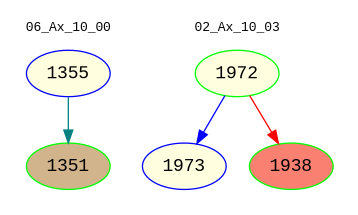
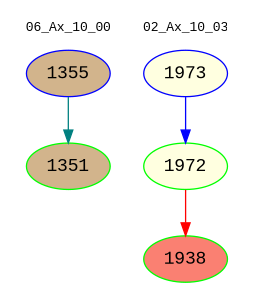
node "1355": fillcolor lightyellow -> tan
edge "1972" -> "1973": reversed
